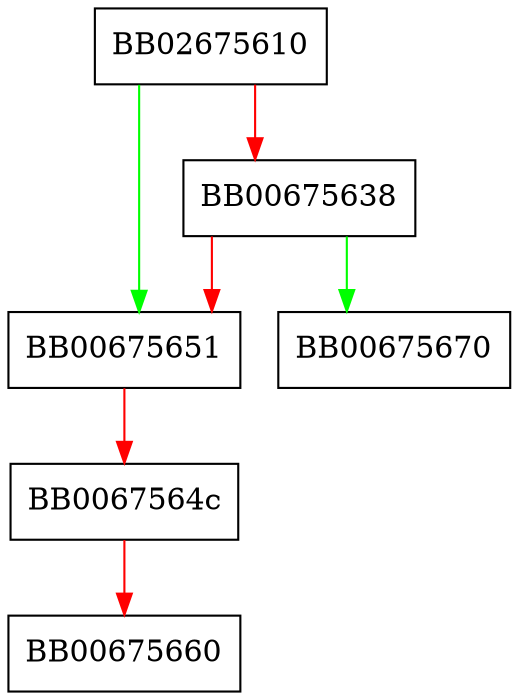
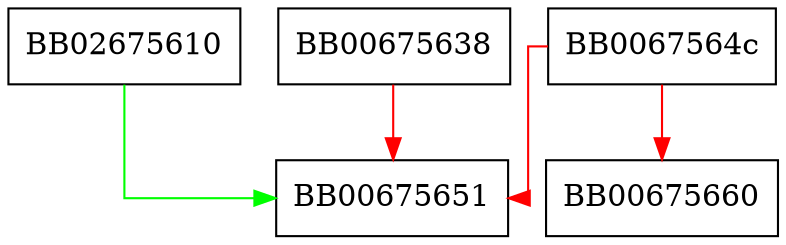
edge "BB02675610" -> "BB00675638": removed
node "BB00675670": removed
edge "BB00675651" -> "BB0067564c": reversed
